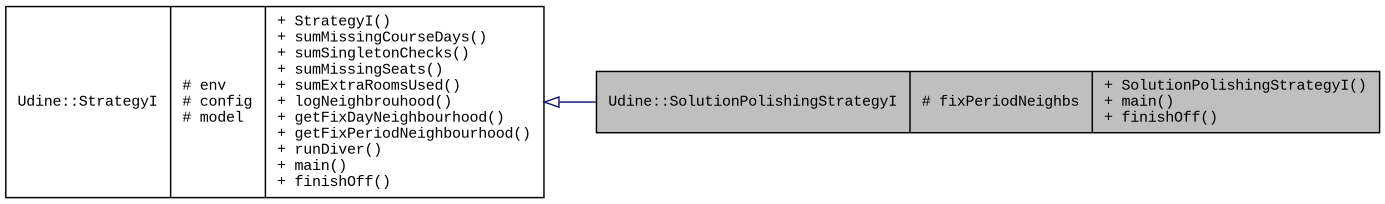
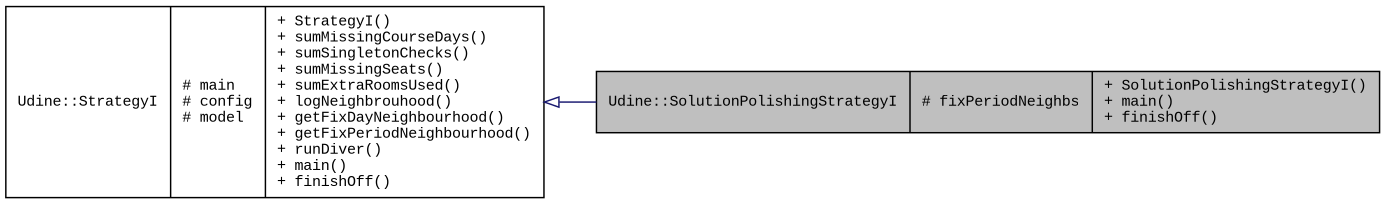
node "Udine::StrategyI": text "# env" -> "# main"
